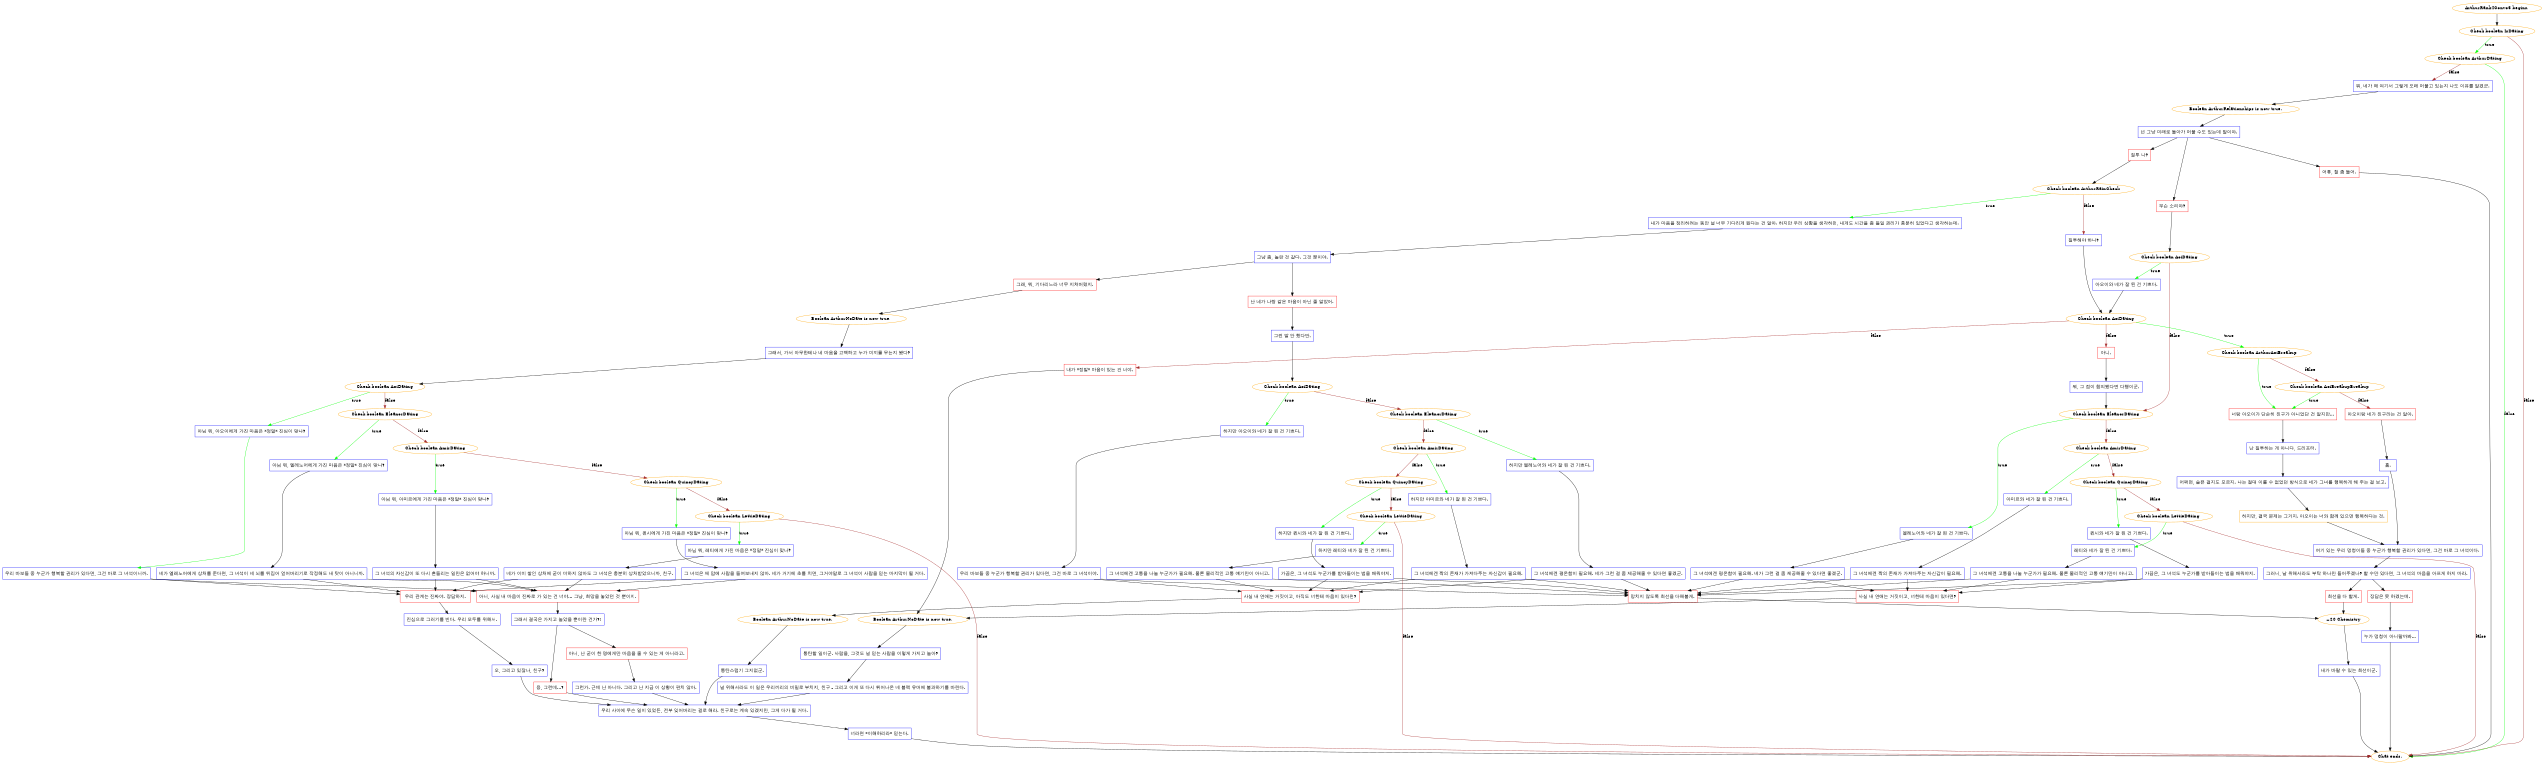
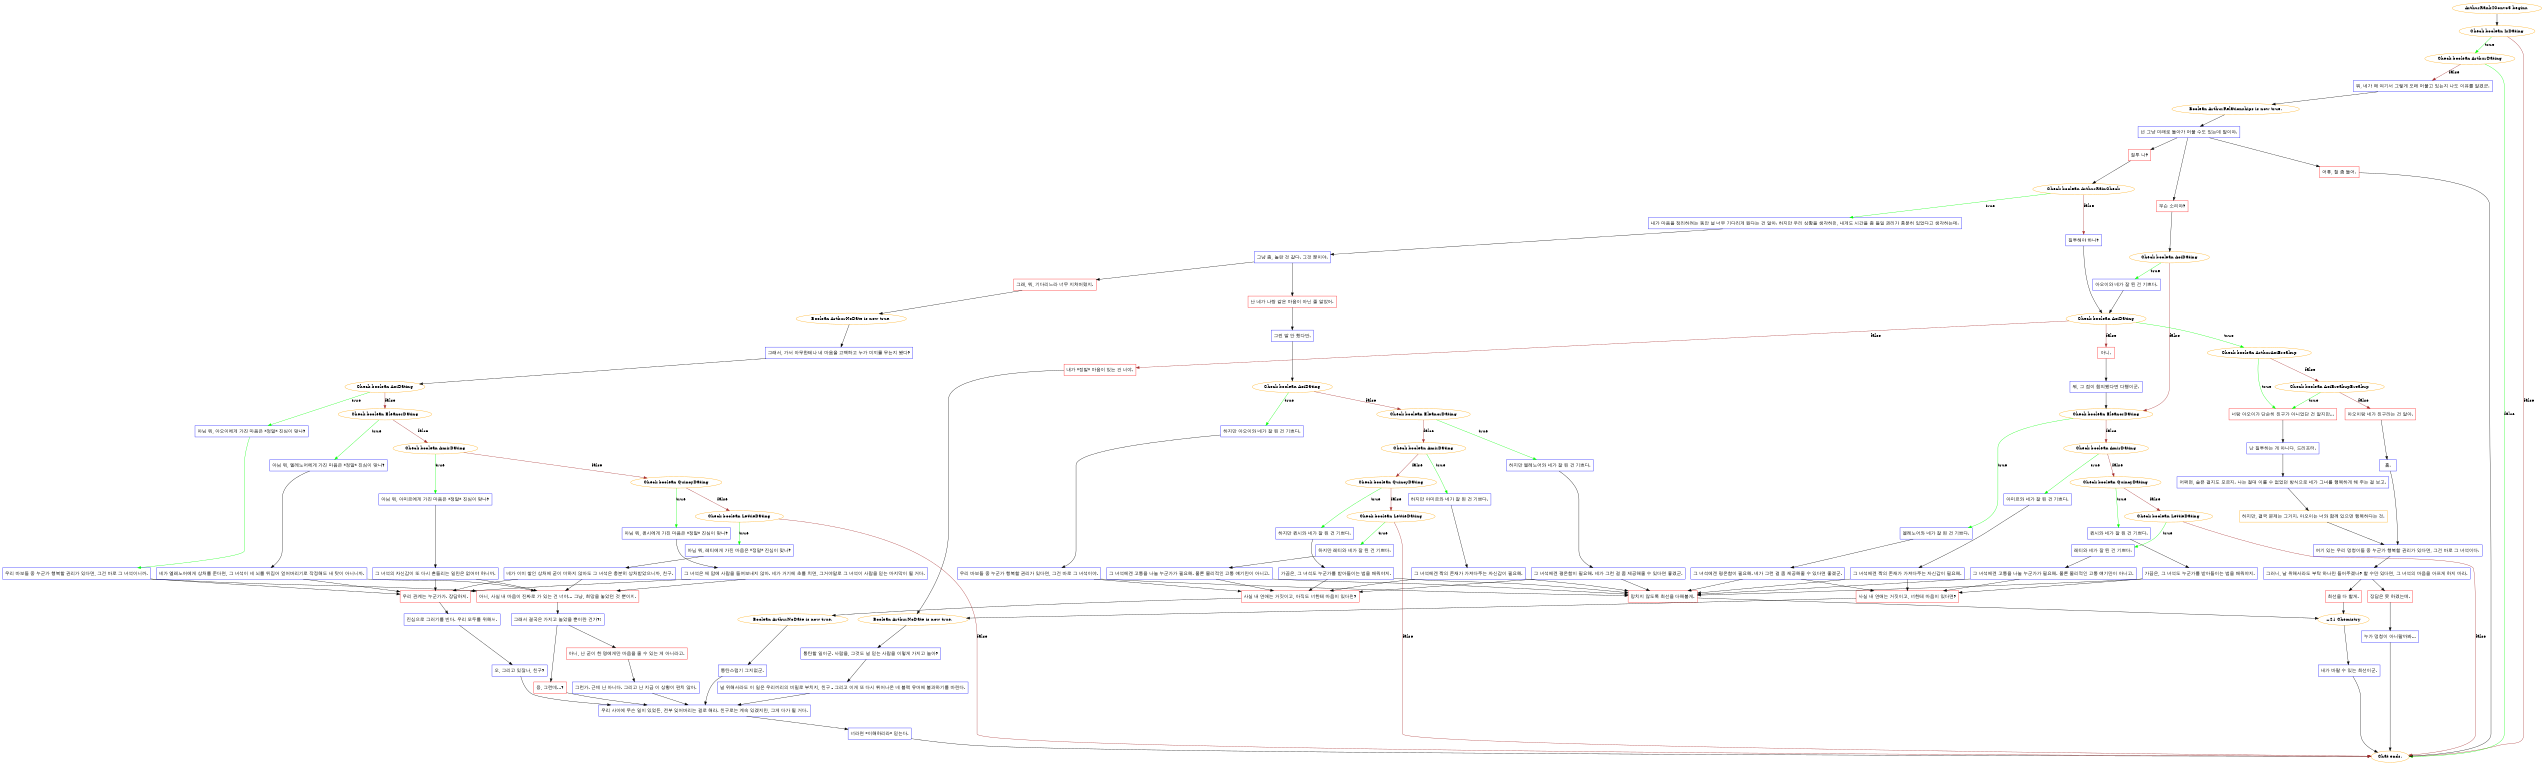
node "우리 관계는 진짜야. 장담하지.": label "우리 관계는 진짜야. 장담하지." -> "우리 관계는 누군가가. 장담하지."
node "+20 Chemistry": label "+20 Chemistry" -> "+21 Chemistry"
